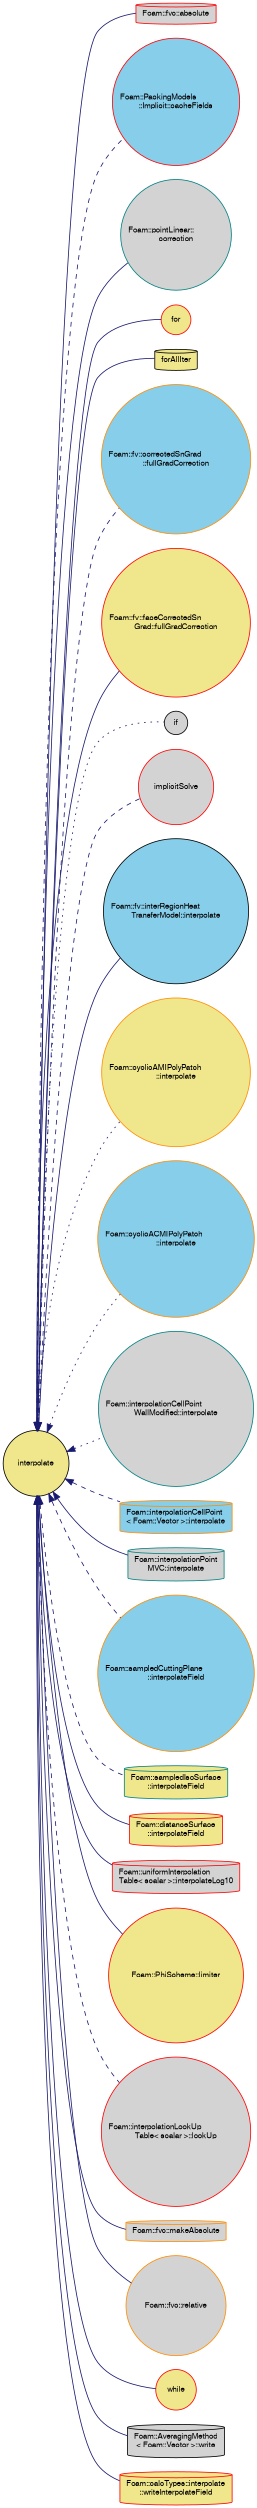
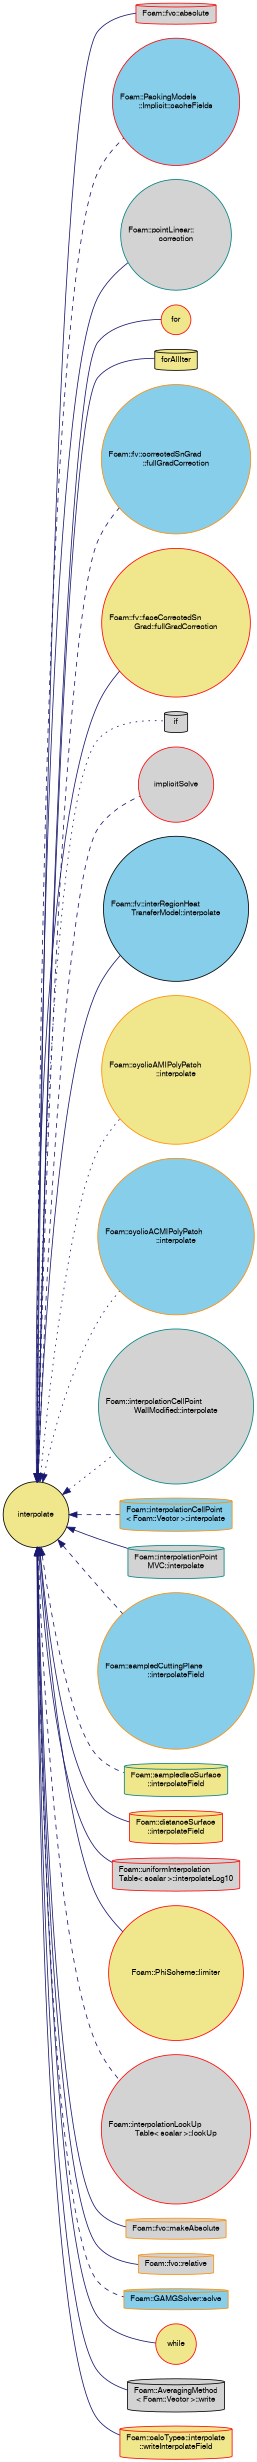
node "if": shape circle -> cylinder
node "Foam::GAMGSolver::solve": added
node "Foam::fvc::relative": shape circle -> cylinder
